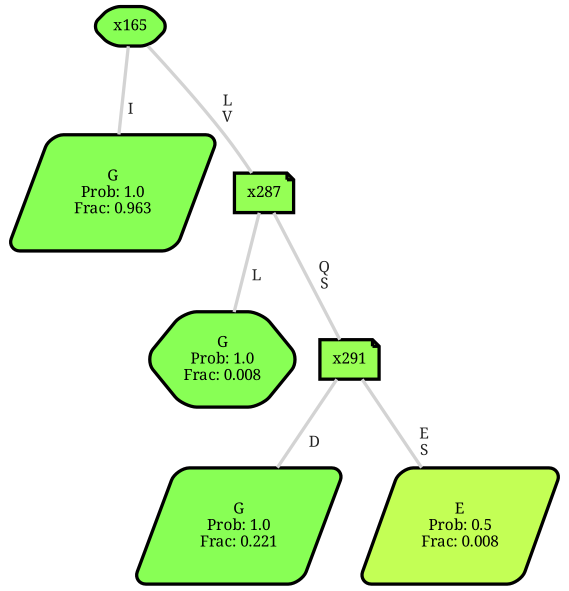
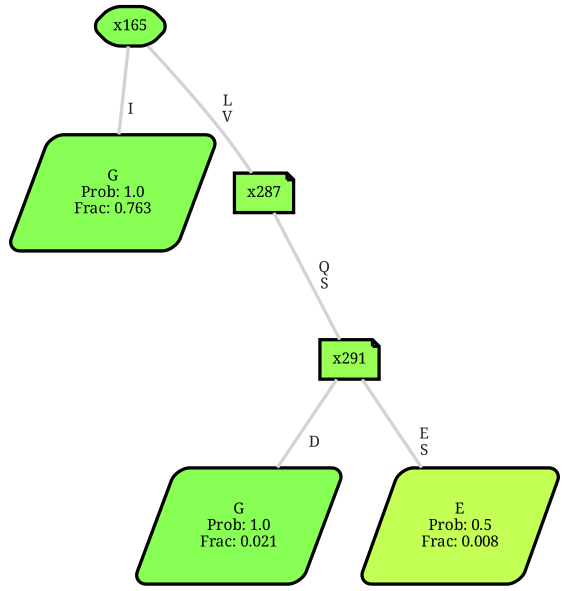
node "G Prob: 1.0 Frac: 0.963": label "G Prob: 1.0 Frac: 0.963" -> "G Prob: 1.0 Frac: 0.763"
node "G Prob: 1.0 Frac: 0.008": removed
node "G Prob: 1.0 Frac: 0.221": label "G Prob: 1.0 Frac: 0.221" -> "G Prob: 1.0 Frac: 0.021"
